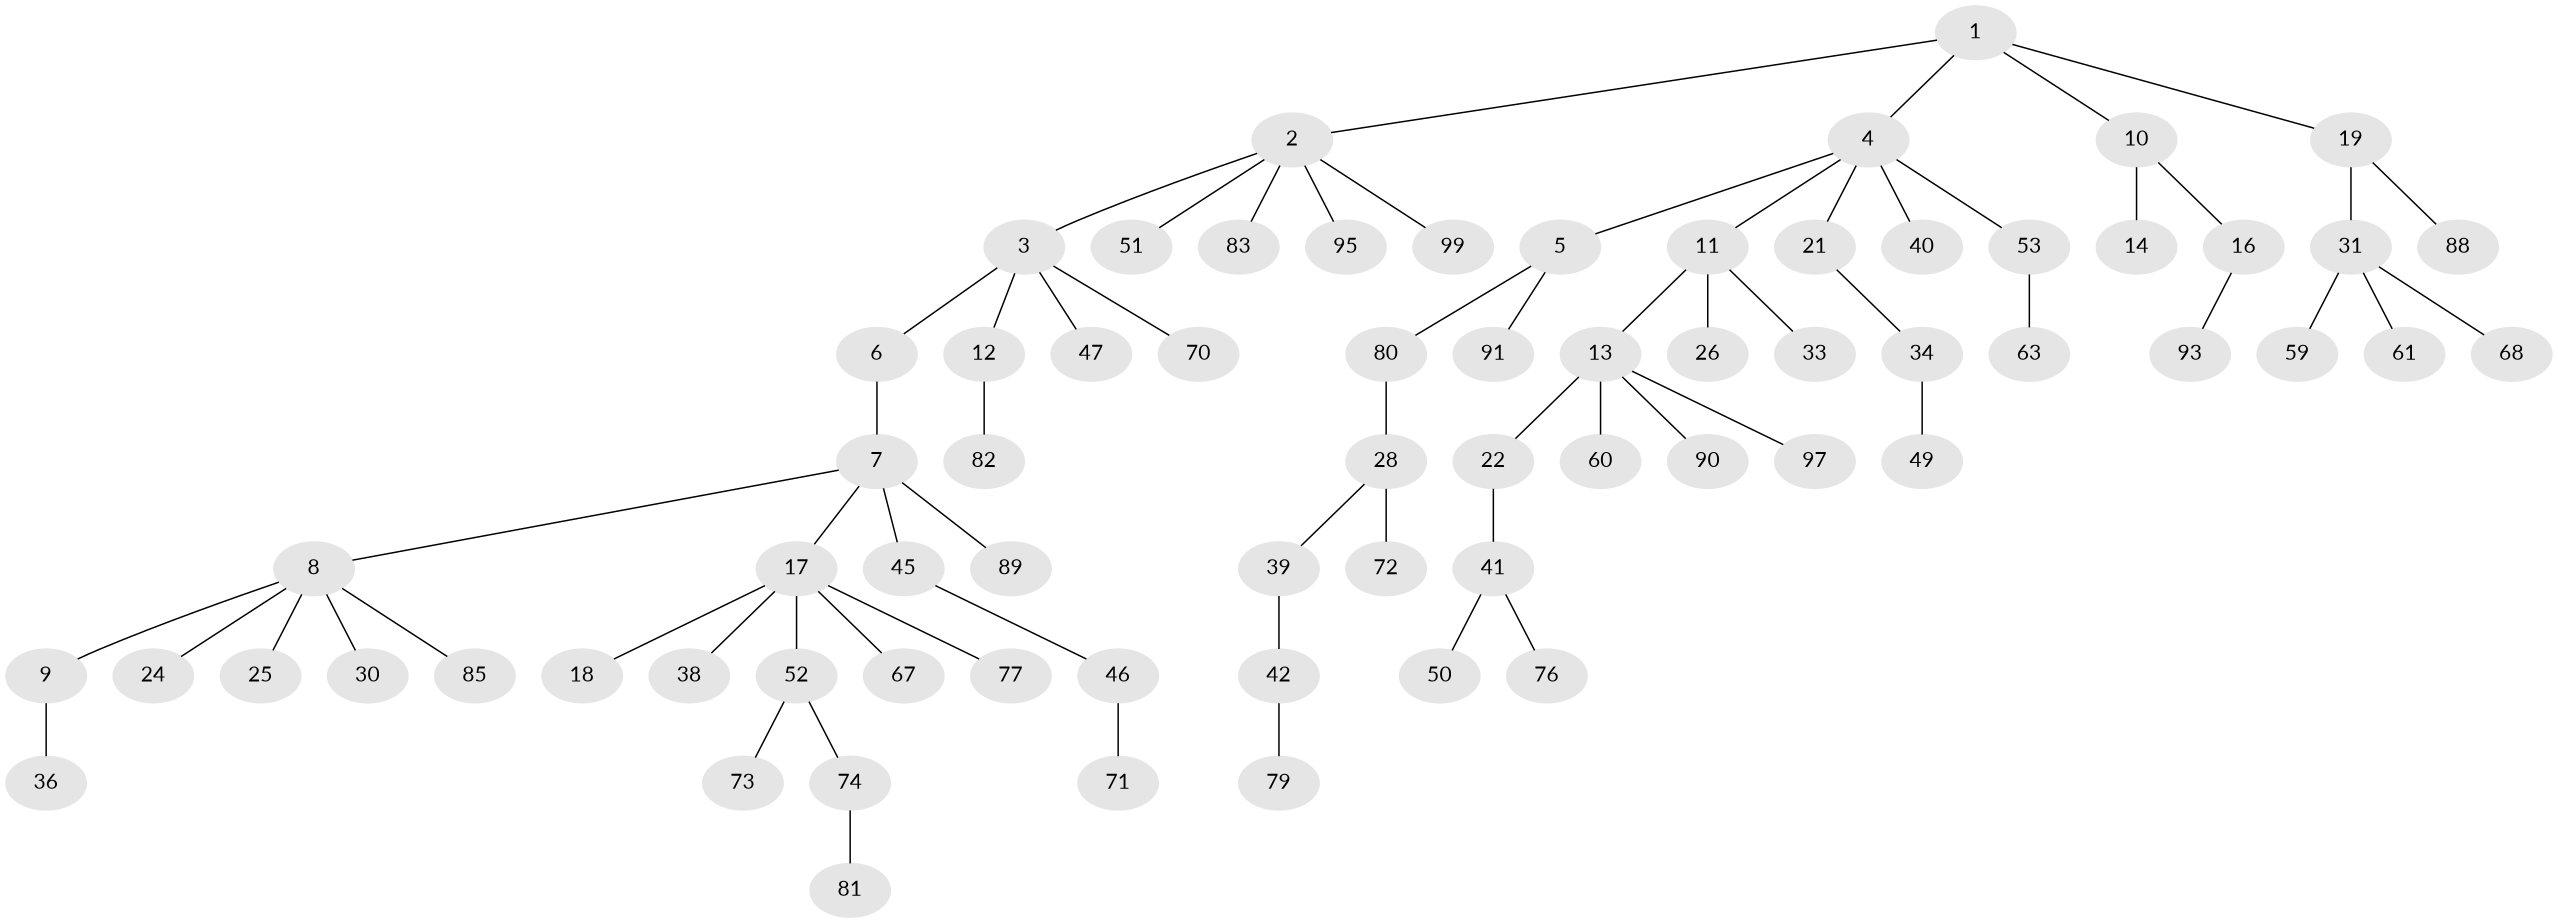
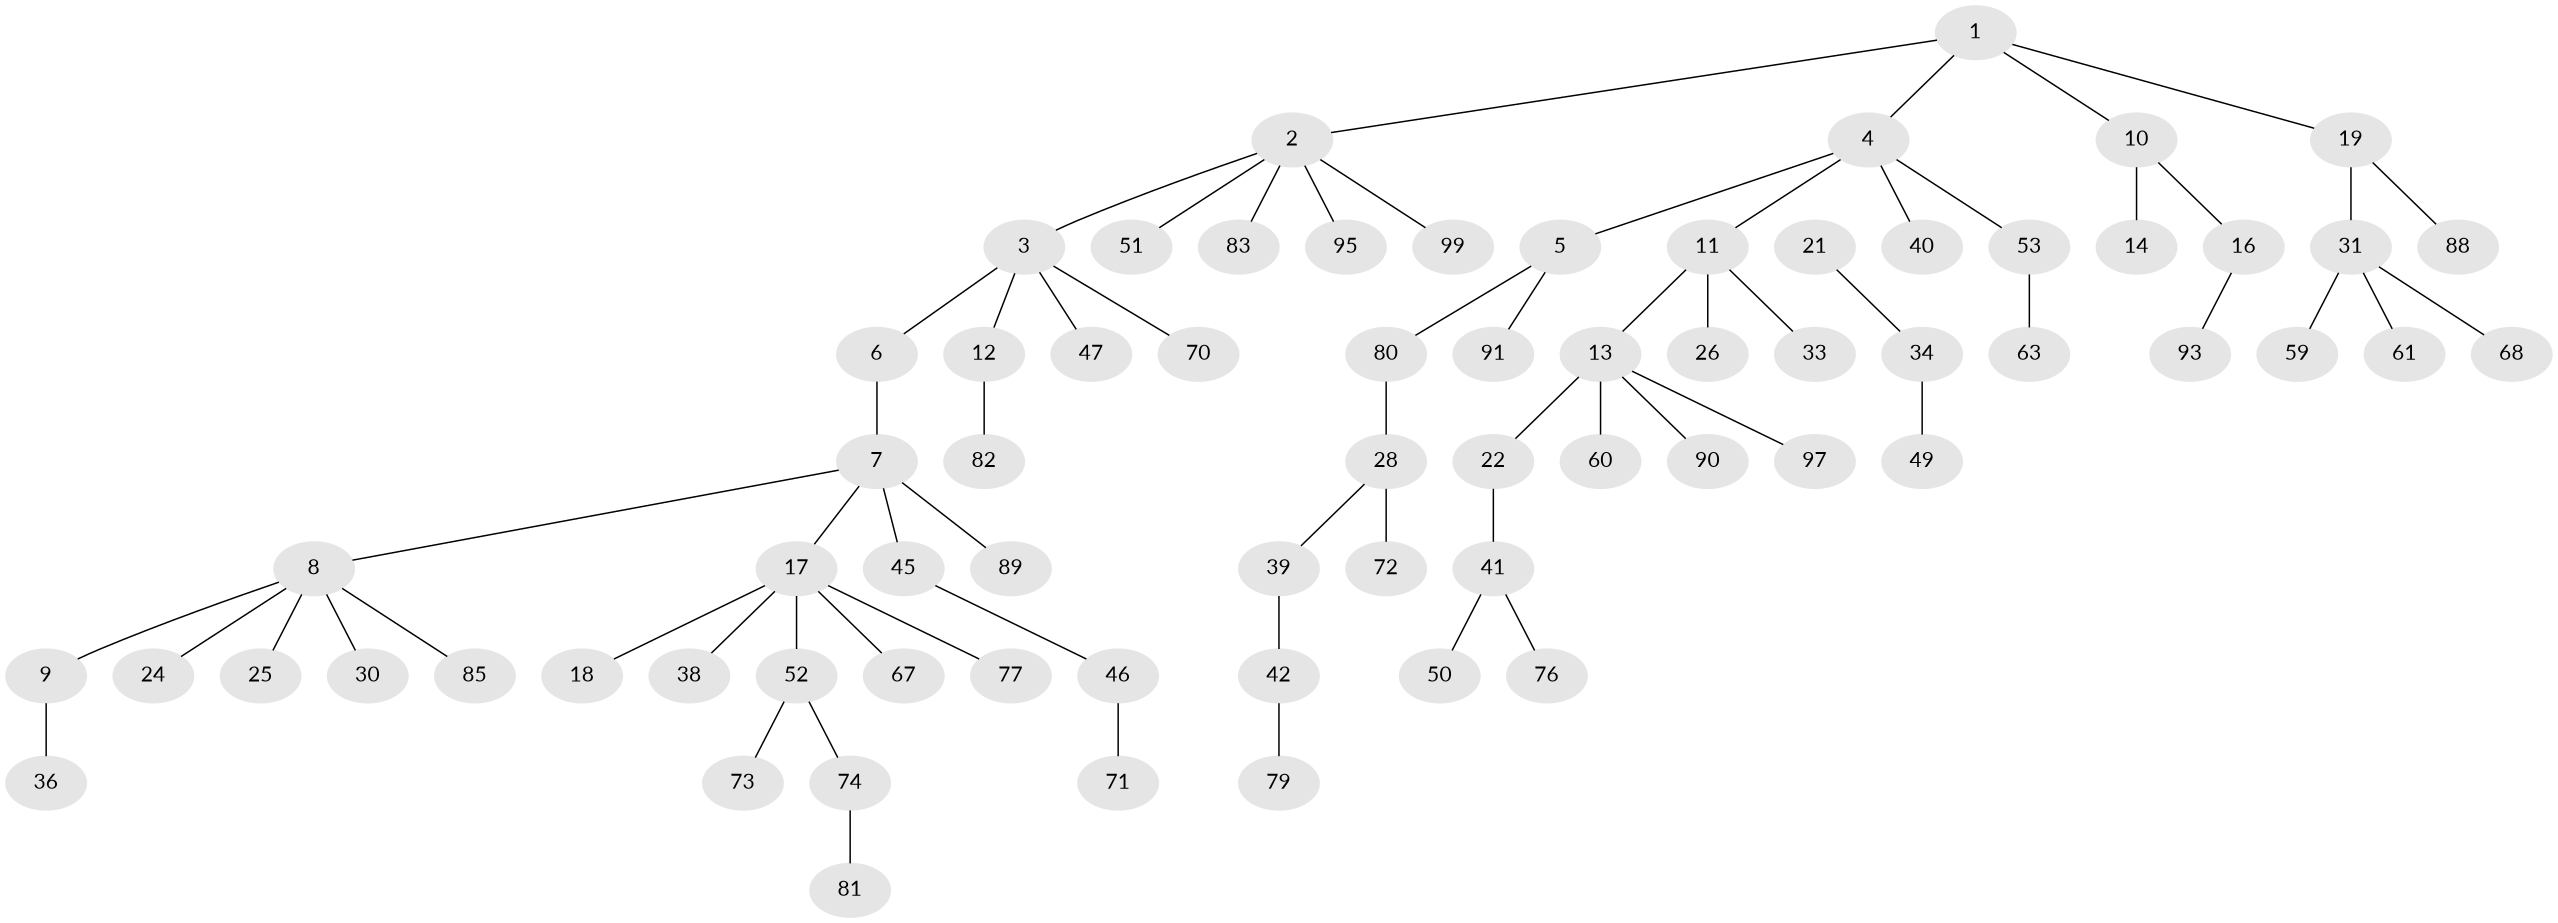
edge "4" -- "21": removed
